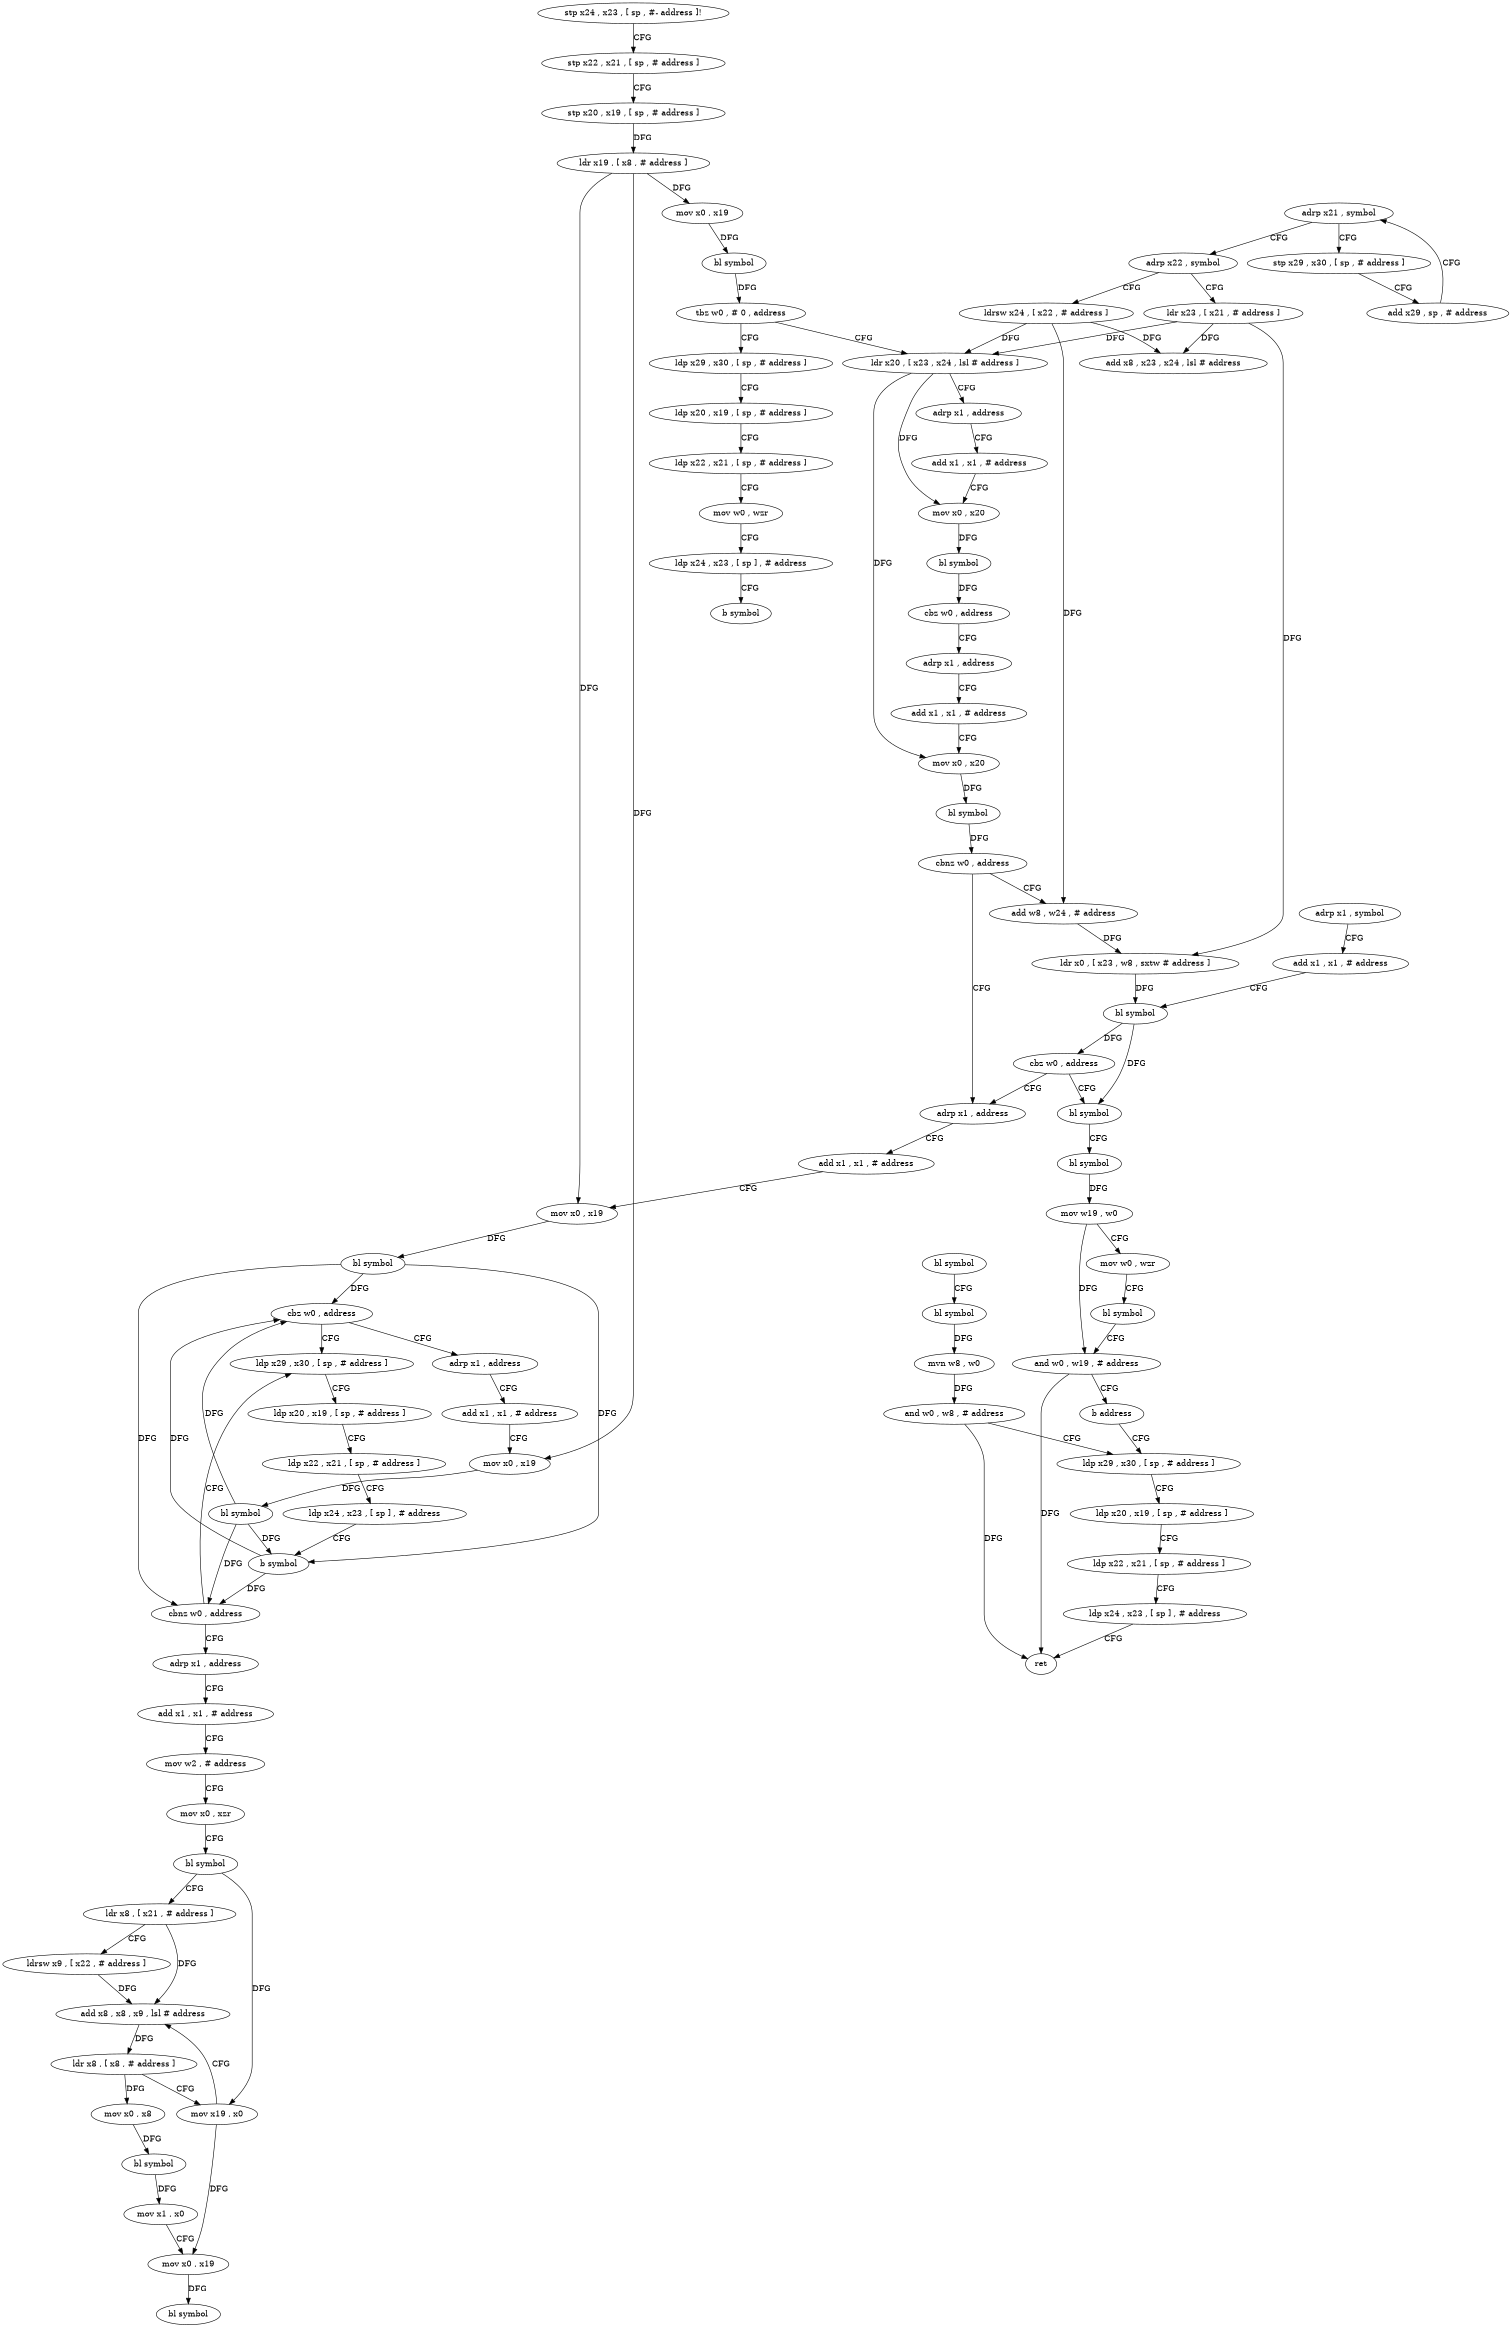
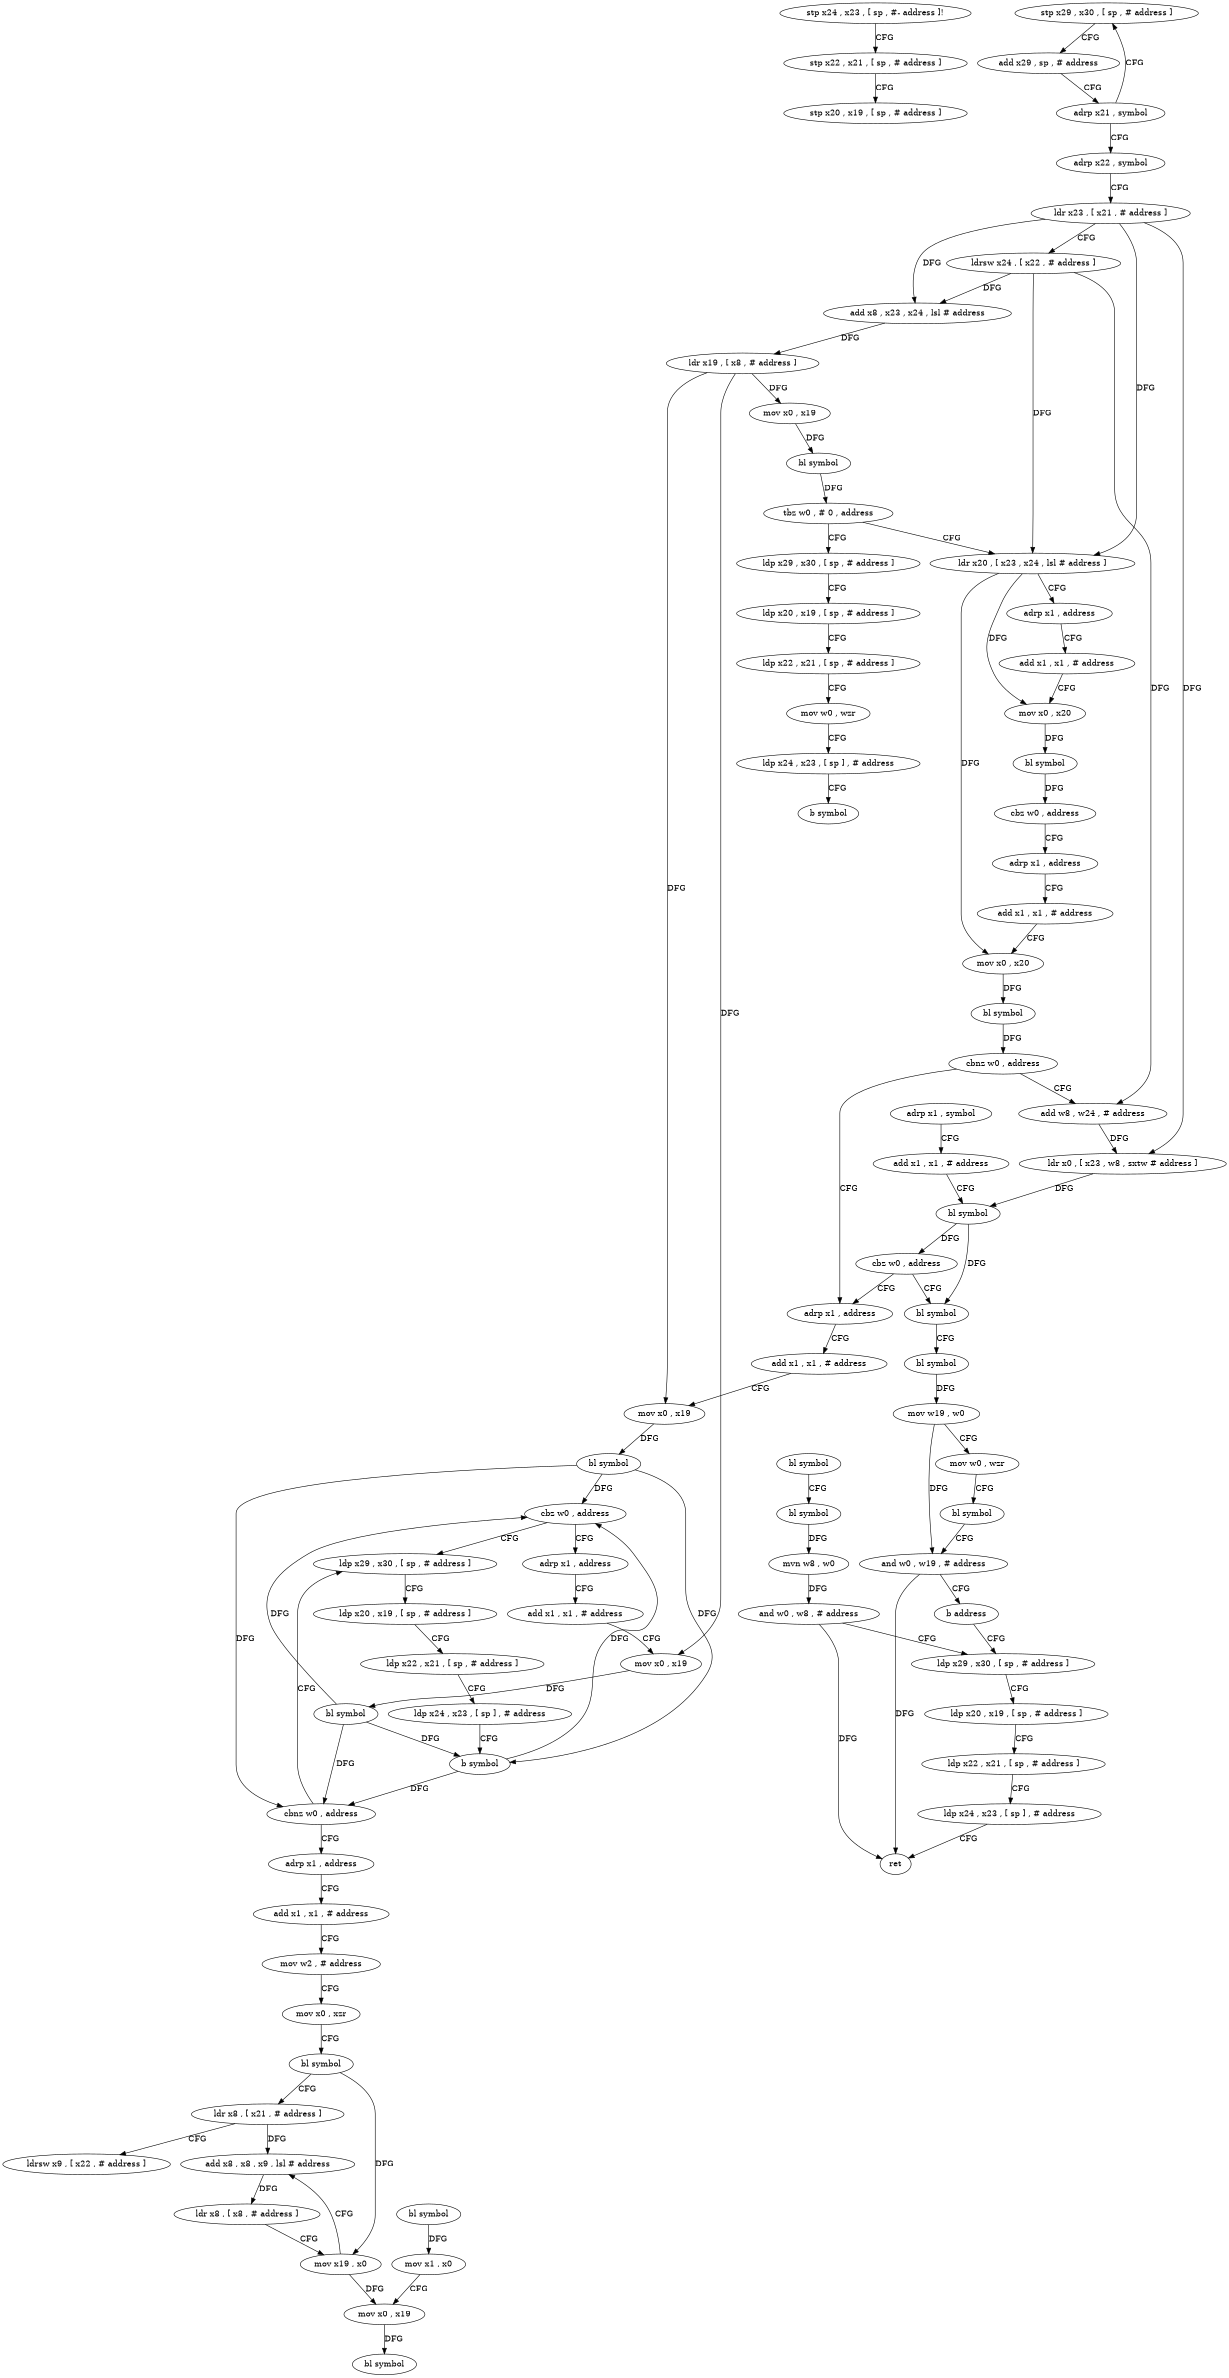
edge "stp x20 , x19 , [ sp , # address ]" -> "ldr x19 , [ x8 , # address ]": now "add x8 , x23 , x24 , lsl # address" -> "ldr x19 , [ x8 , # address ]"
edge "adrp x22 , symbol" -> "ldrsw x24 , [ x22 , # address ]": now "ldr x23 , [ x21 , # address ]" -> "ldrsw x24 , [ x22 , # address ]"
edge "ldrsw x9 , [ x22 , # address ]" -> "add x8 , x8 , x9 , lsl # address": removed, label "DFG"
node "mov x0 , x8": removed
